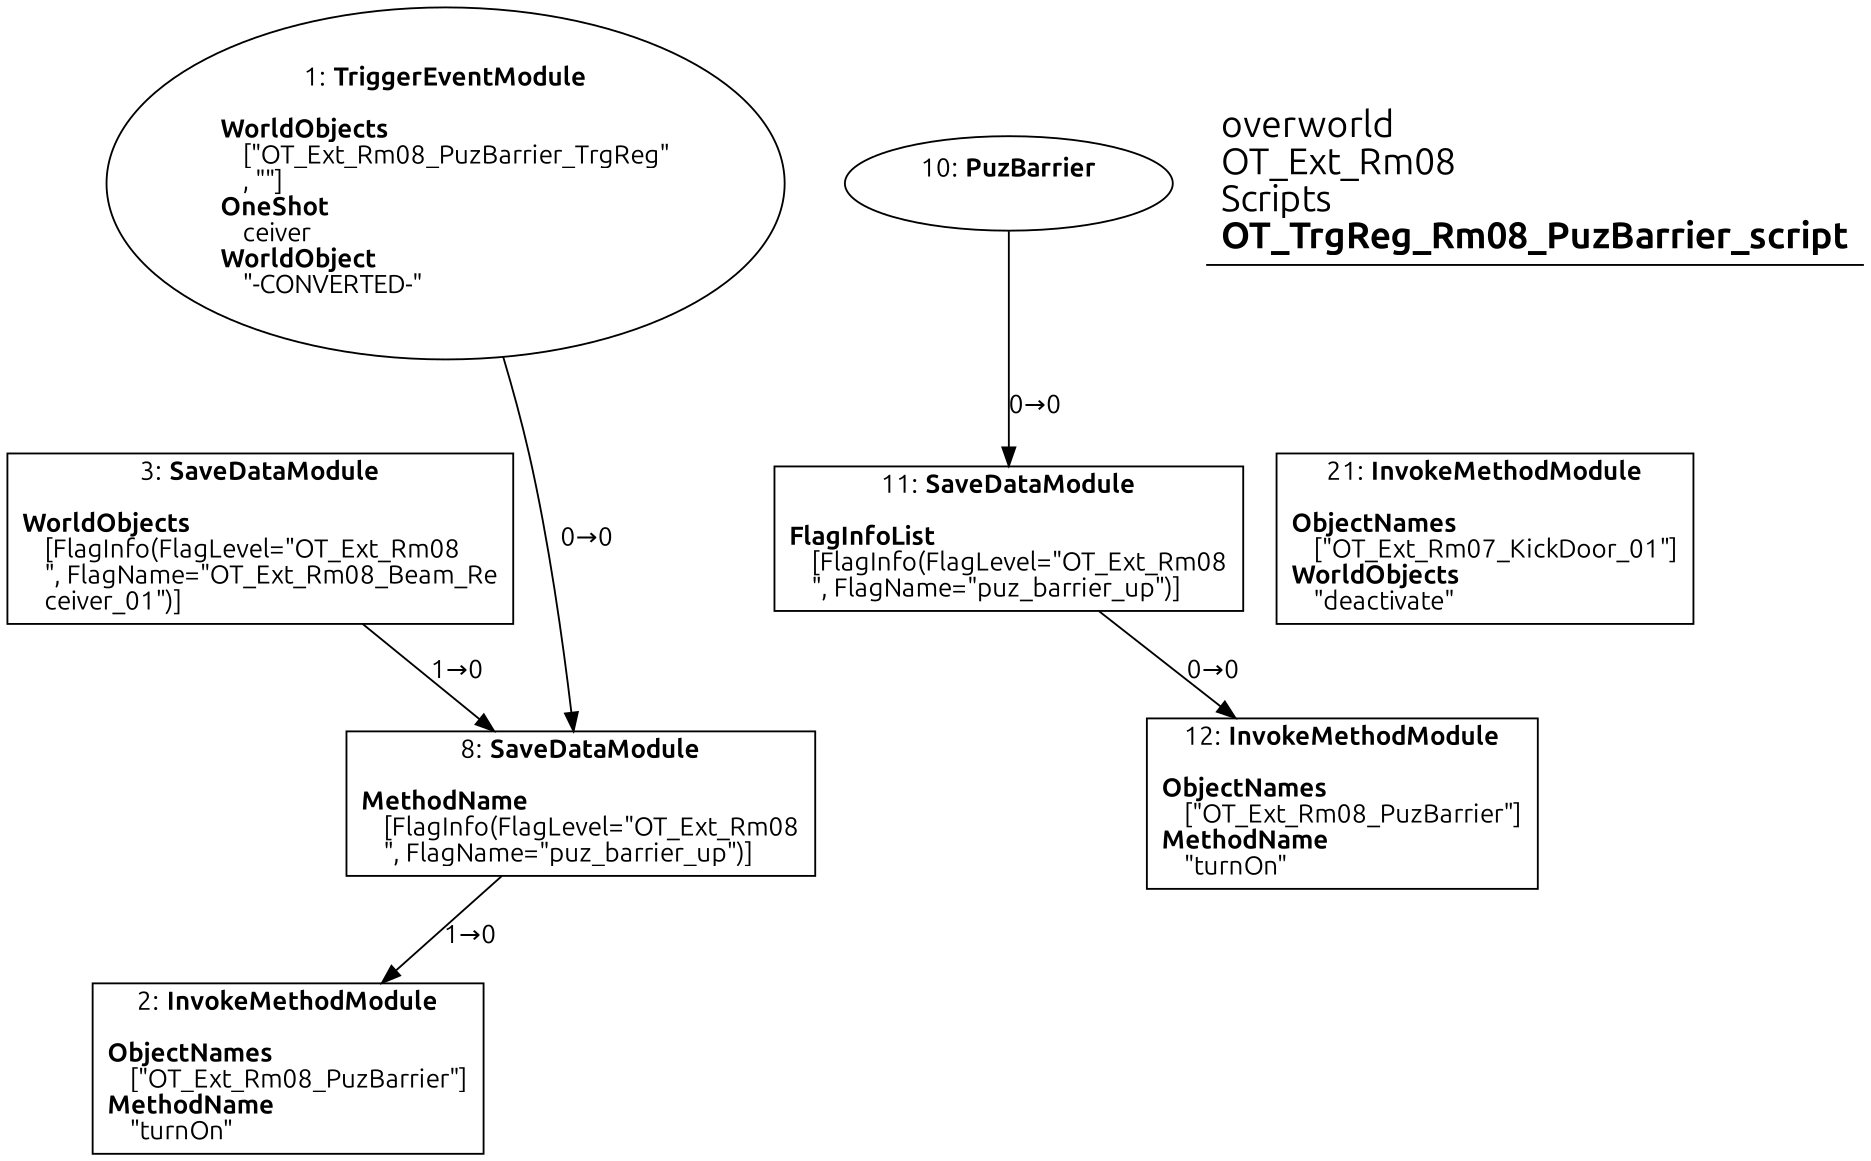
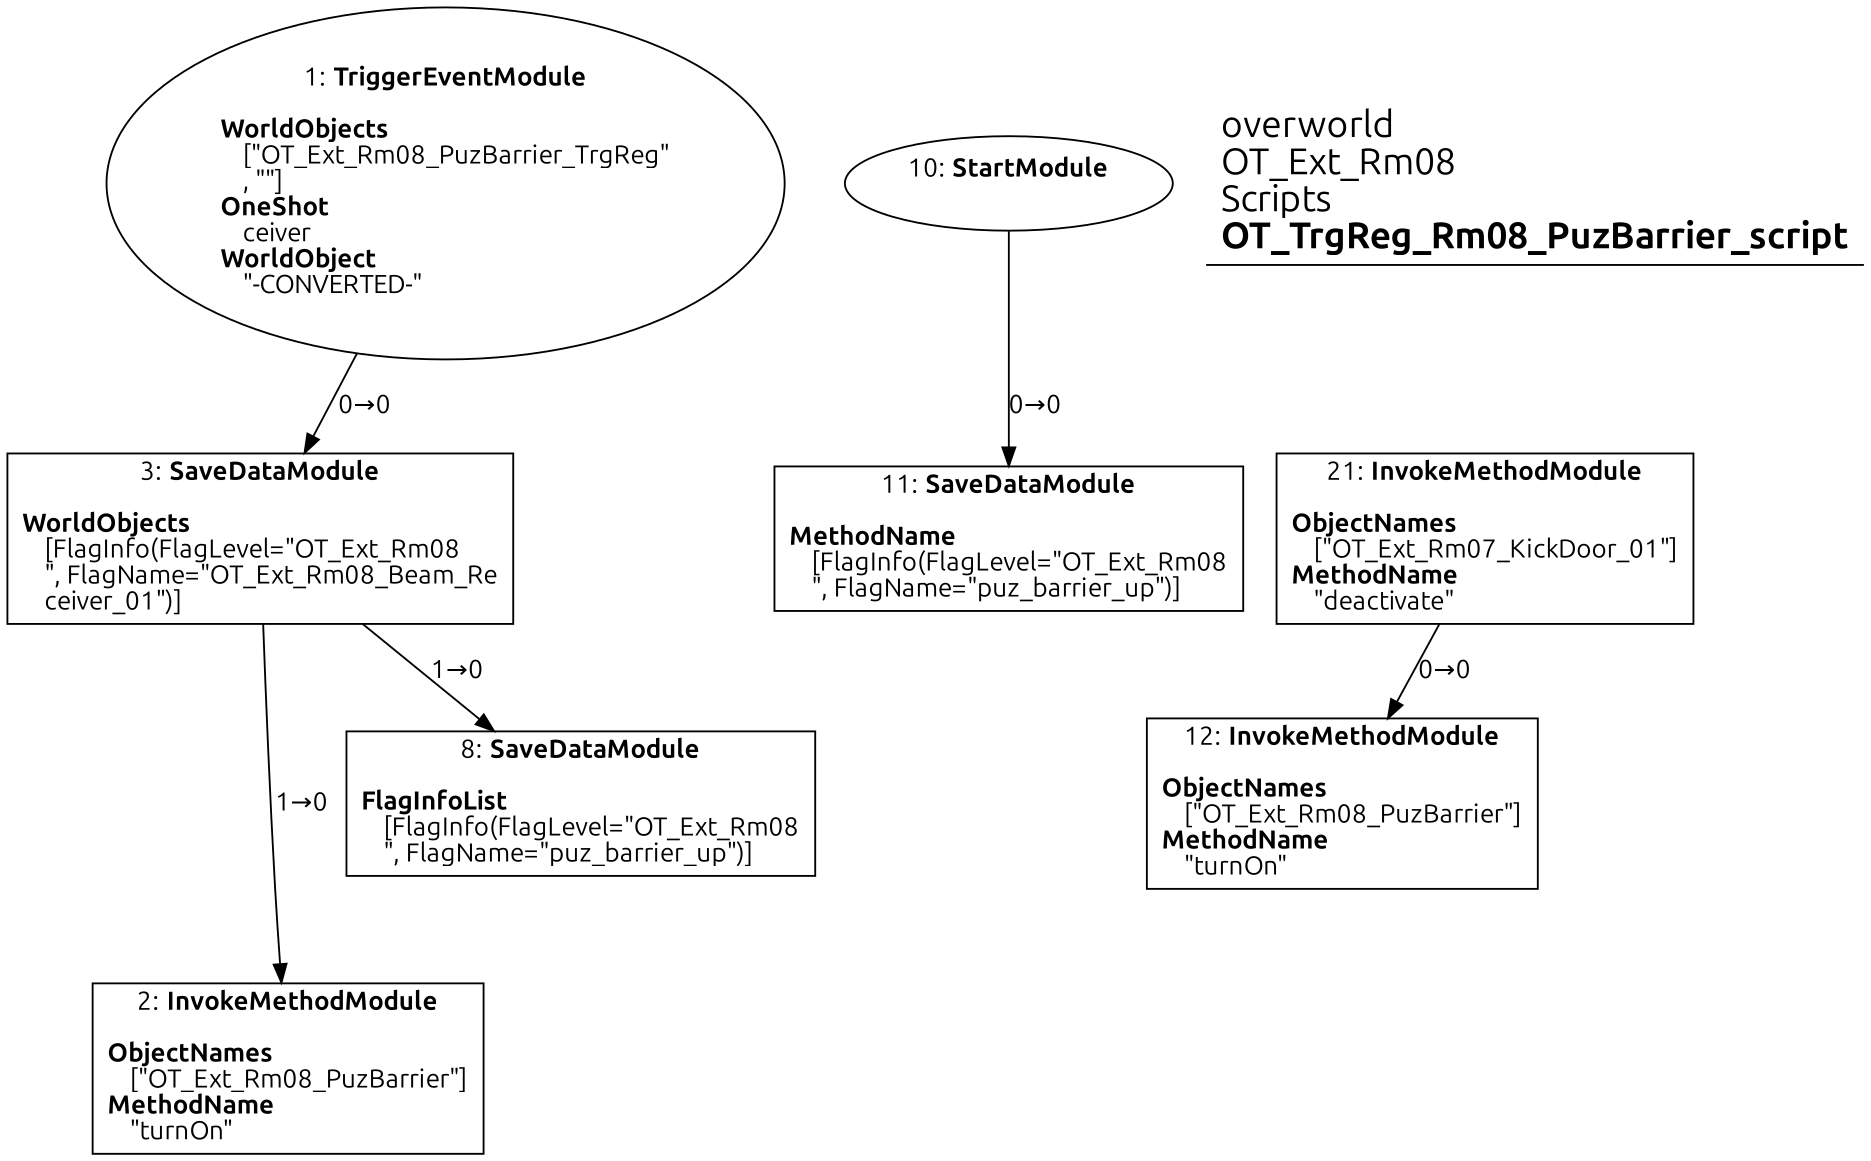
node "10:": text "PuzBarrier" -> "StartModule"
edge "1:" -> "8:": now "1:" -> "3:"
node "11:": text "FlagInfoList" -> "MethodName"
node "21:": text "WorldObjects" -> "MethodName"
edge "11:" -> "12:": now "21:" -> "12:"
node "8:": text "MethodName" -> "FlagInfoList"
edge "8:" -> "2:": now "3:" -> "2:"
